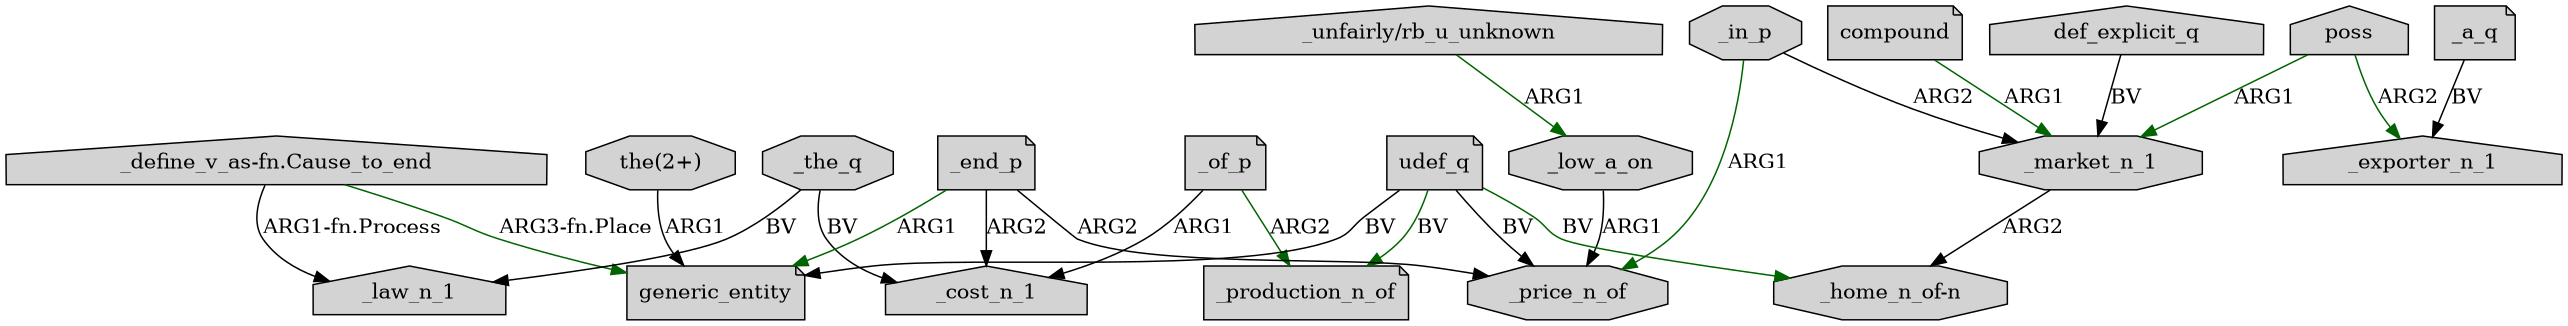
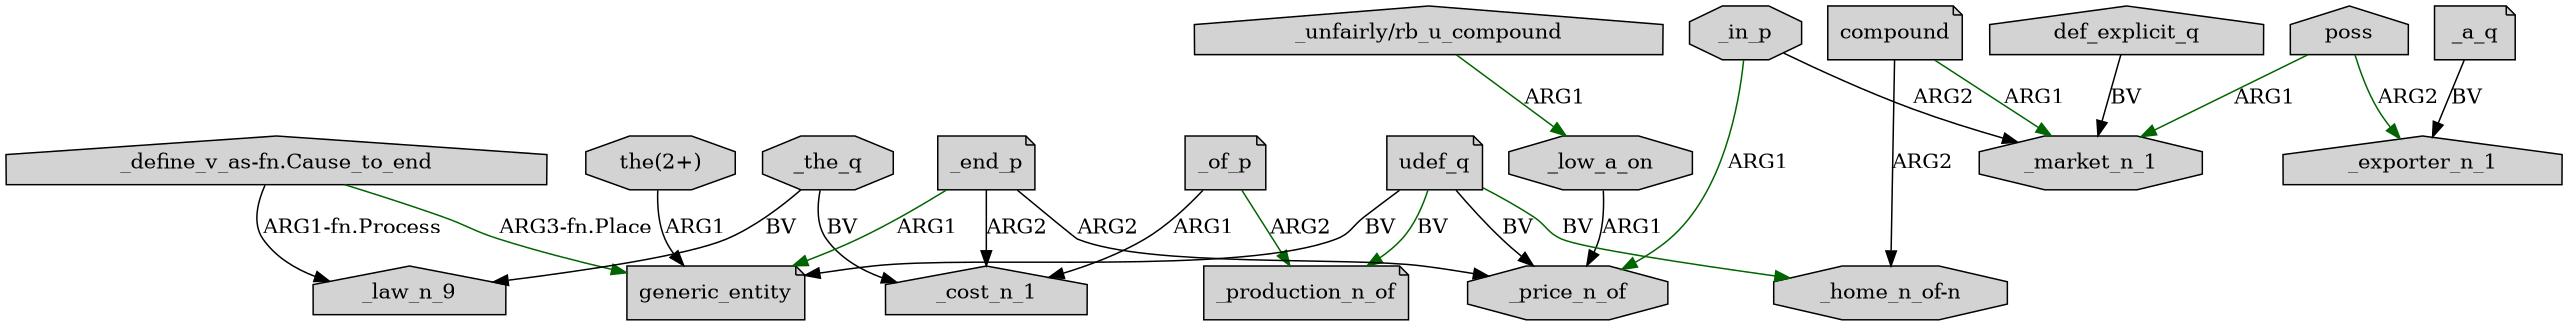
node "_unfairly/rb_u_unknown": label "_unfairly/rb_u_unknown" -> "_unfairly/rb_u_compound"
edge "_market_n_1" -> "_home_n_of-n": now "compound" -> "_home_n_of-n"
node "_law_n_1": label "_law_n_1" -> "_law_n_9"
